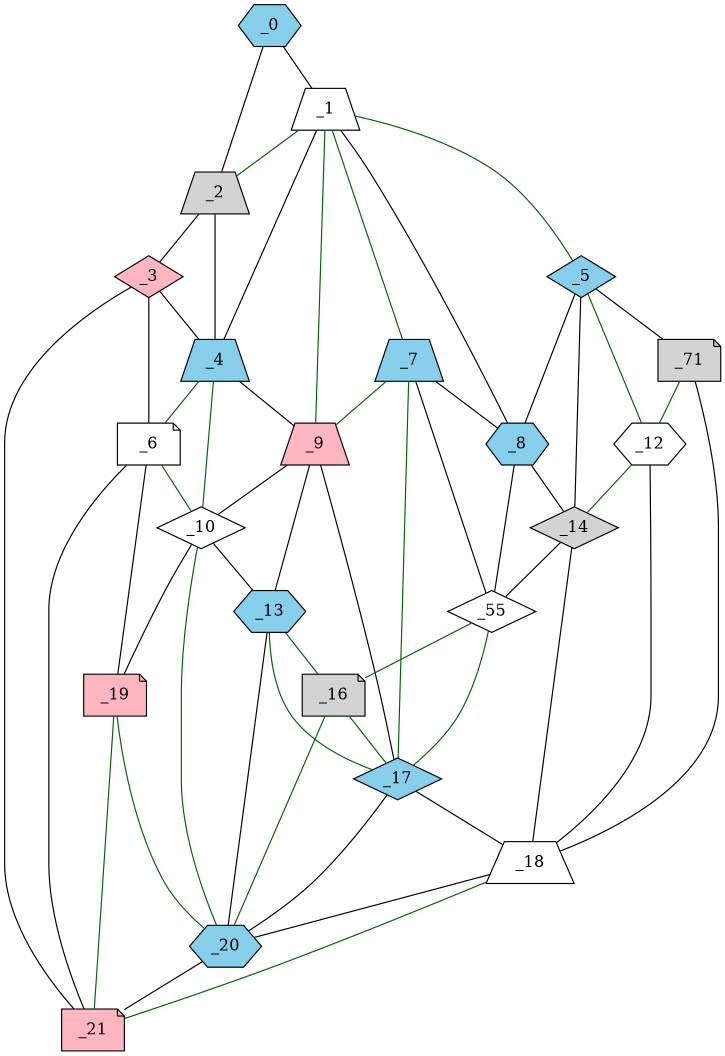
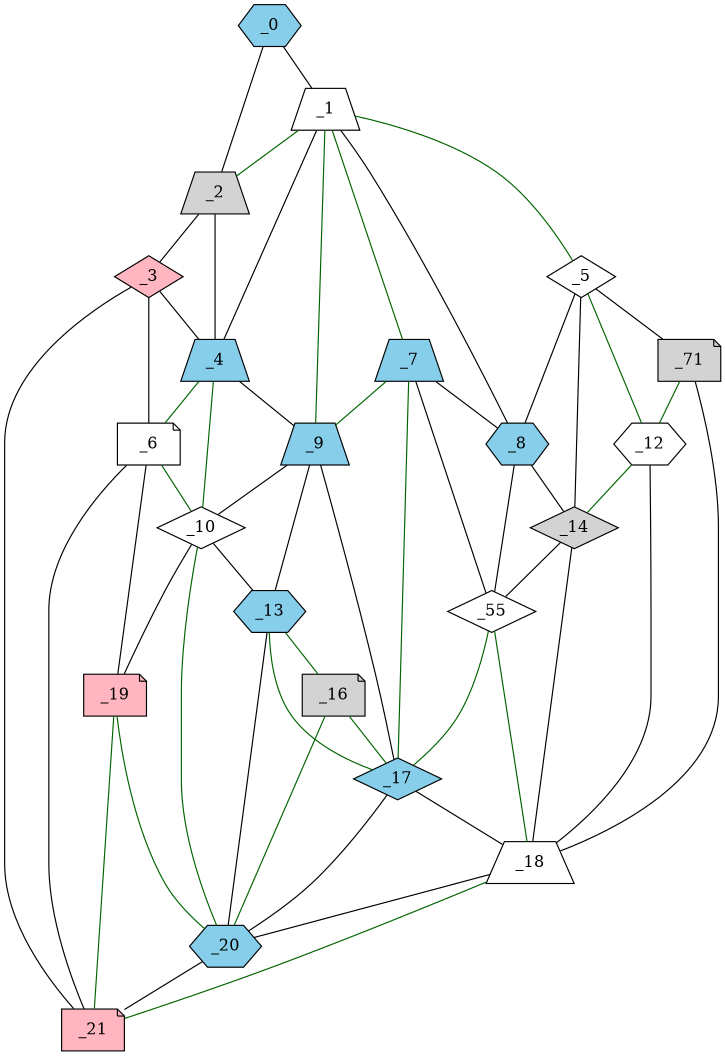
node "_5": fillcolor skyblue -> white
node "_9": fillcolor lightpink -> skyblue
edge "_55" -- "_16": now "_55" -- "_18"
